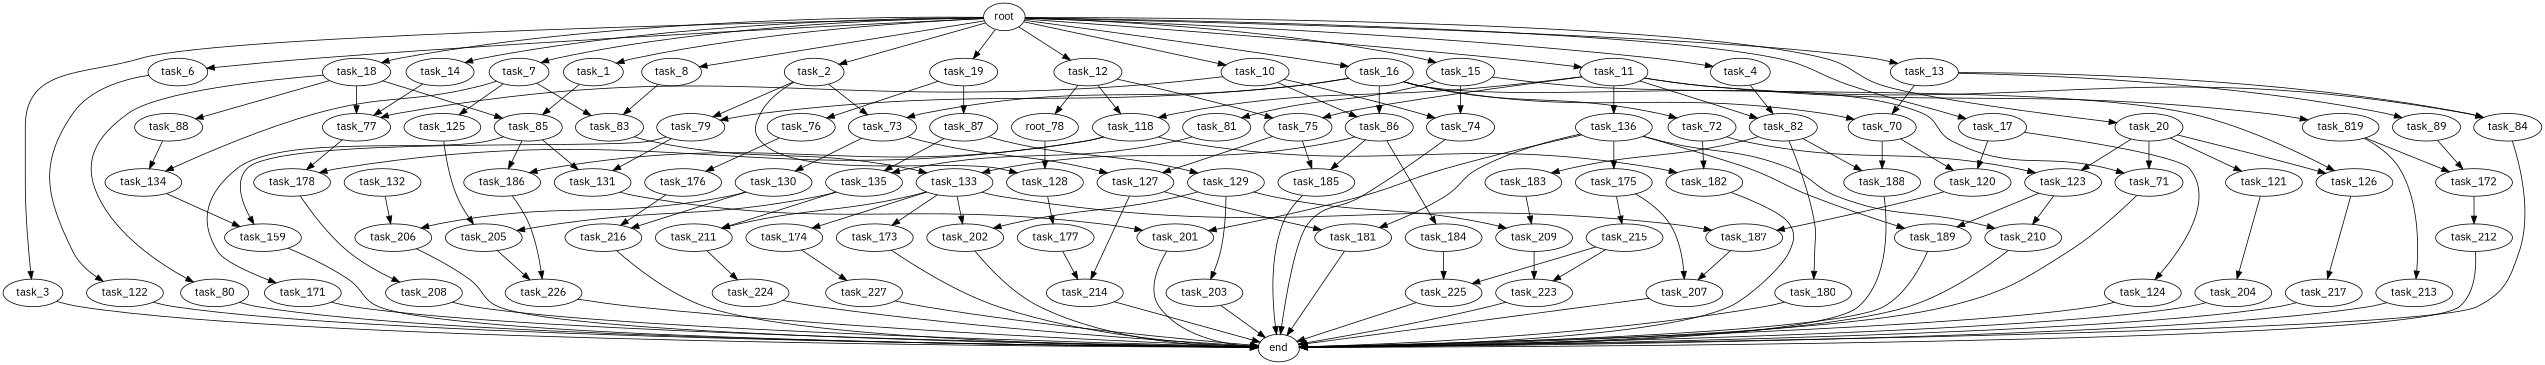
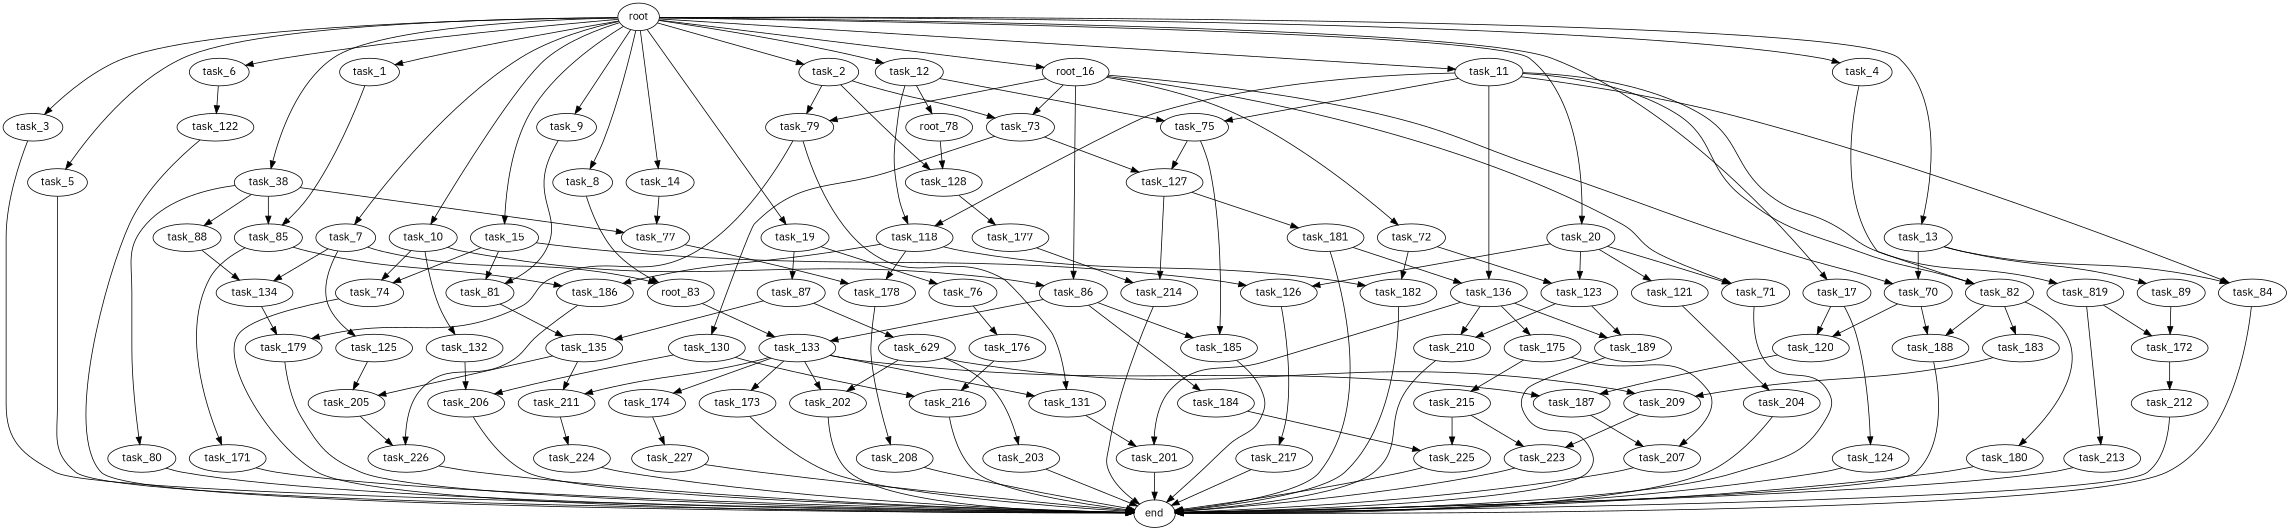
node "task_18": label "task_18" -> "task_38"
node "task_16": label "task_16" -> "root_16"
edge "task_10" -> "task_77": now "task_10" -> "task_132"
node "task_9": added
node "task_83": label "task_83" -> "root_83"
edge "task_85" -> "task_131": now "task_133" -> "task_131"
edge "task_136" -> "task_181": reversed
node "task_5": added
node "task_129": label "task_129" -> "task_629"
node "task_159": label "task_159" -> "task_179"
